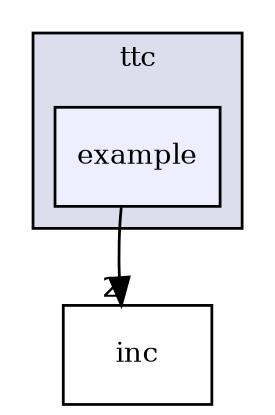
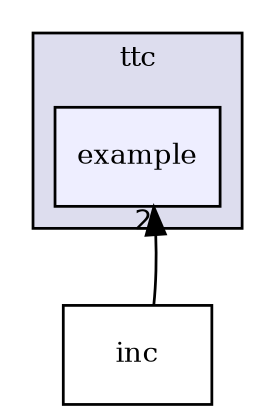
edge "example" -> "inc": reversed
